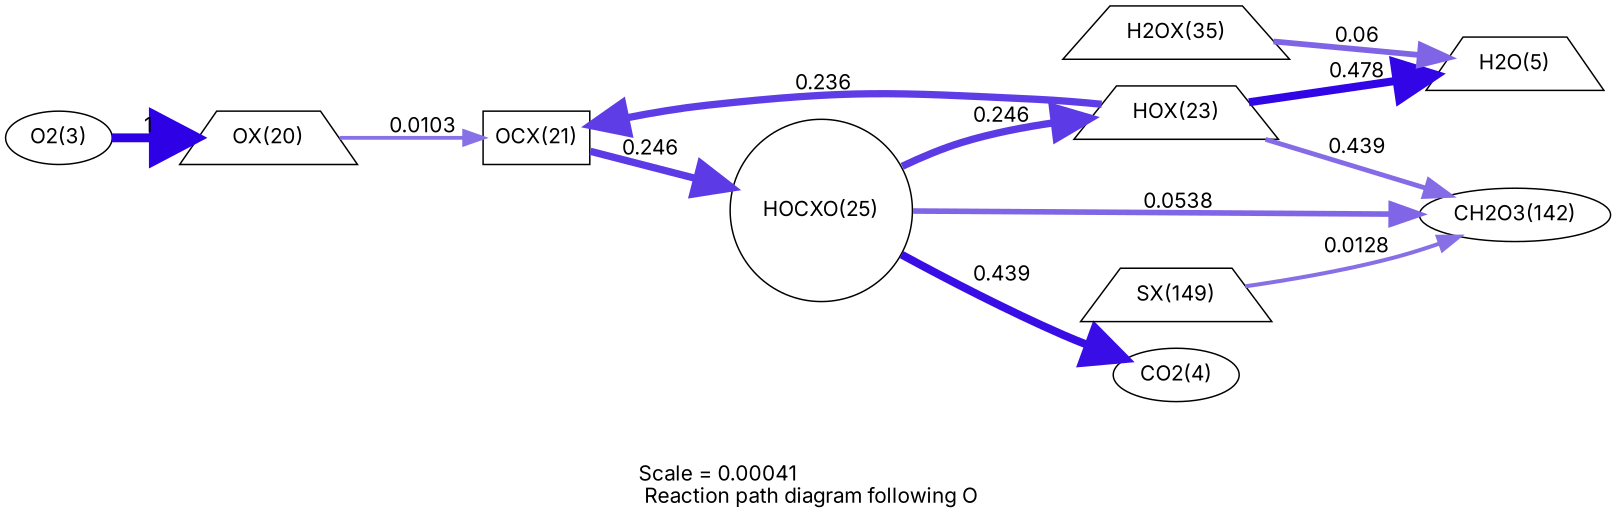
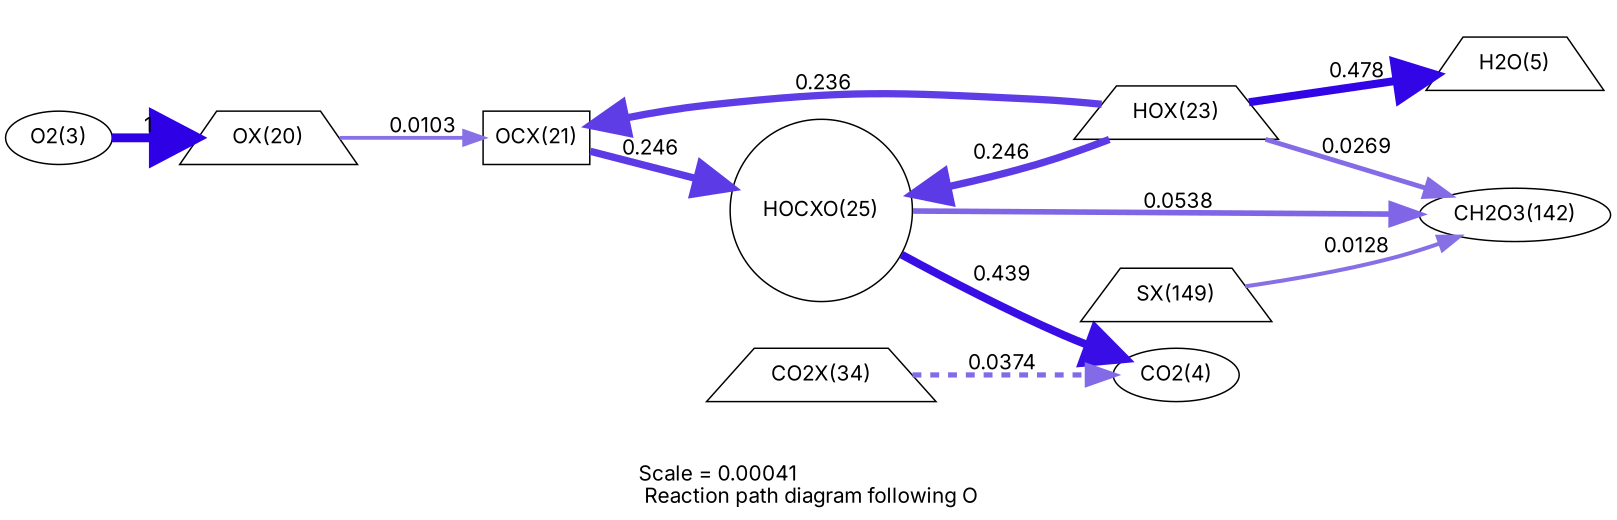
node "H2OX(35)": removed
edge "HOCXO(25)" -> "HOX(23)": reversed
edge "HOX(23)" -> "CH2O3(142)": label " 0.439" -> " 0.0269"
node "CO2X(34)": added
